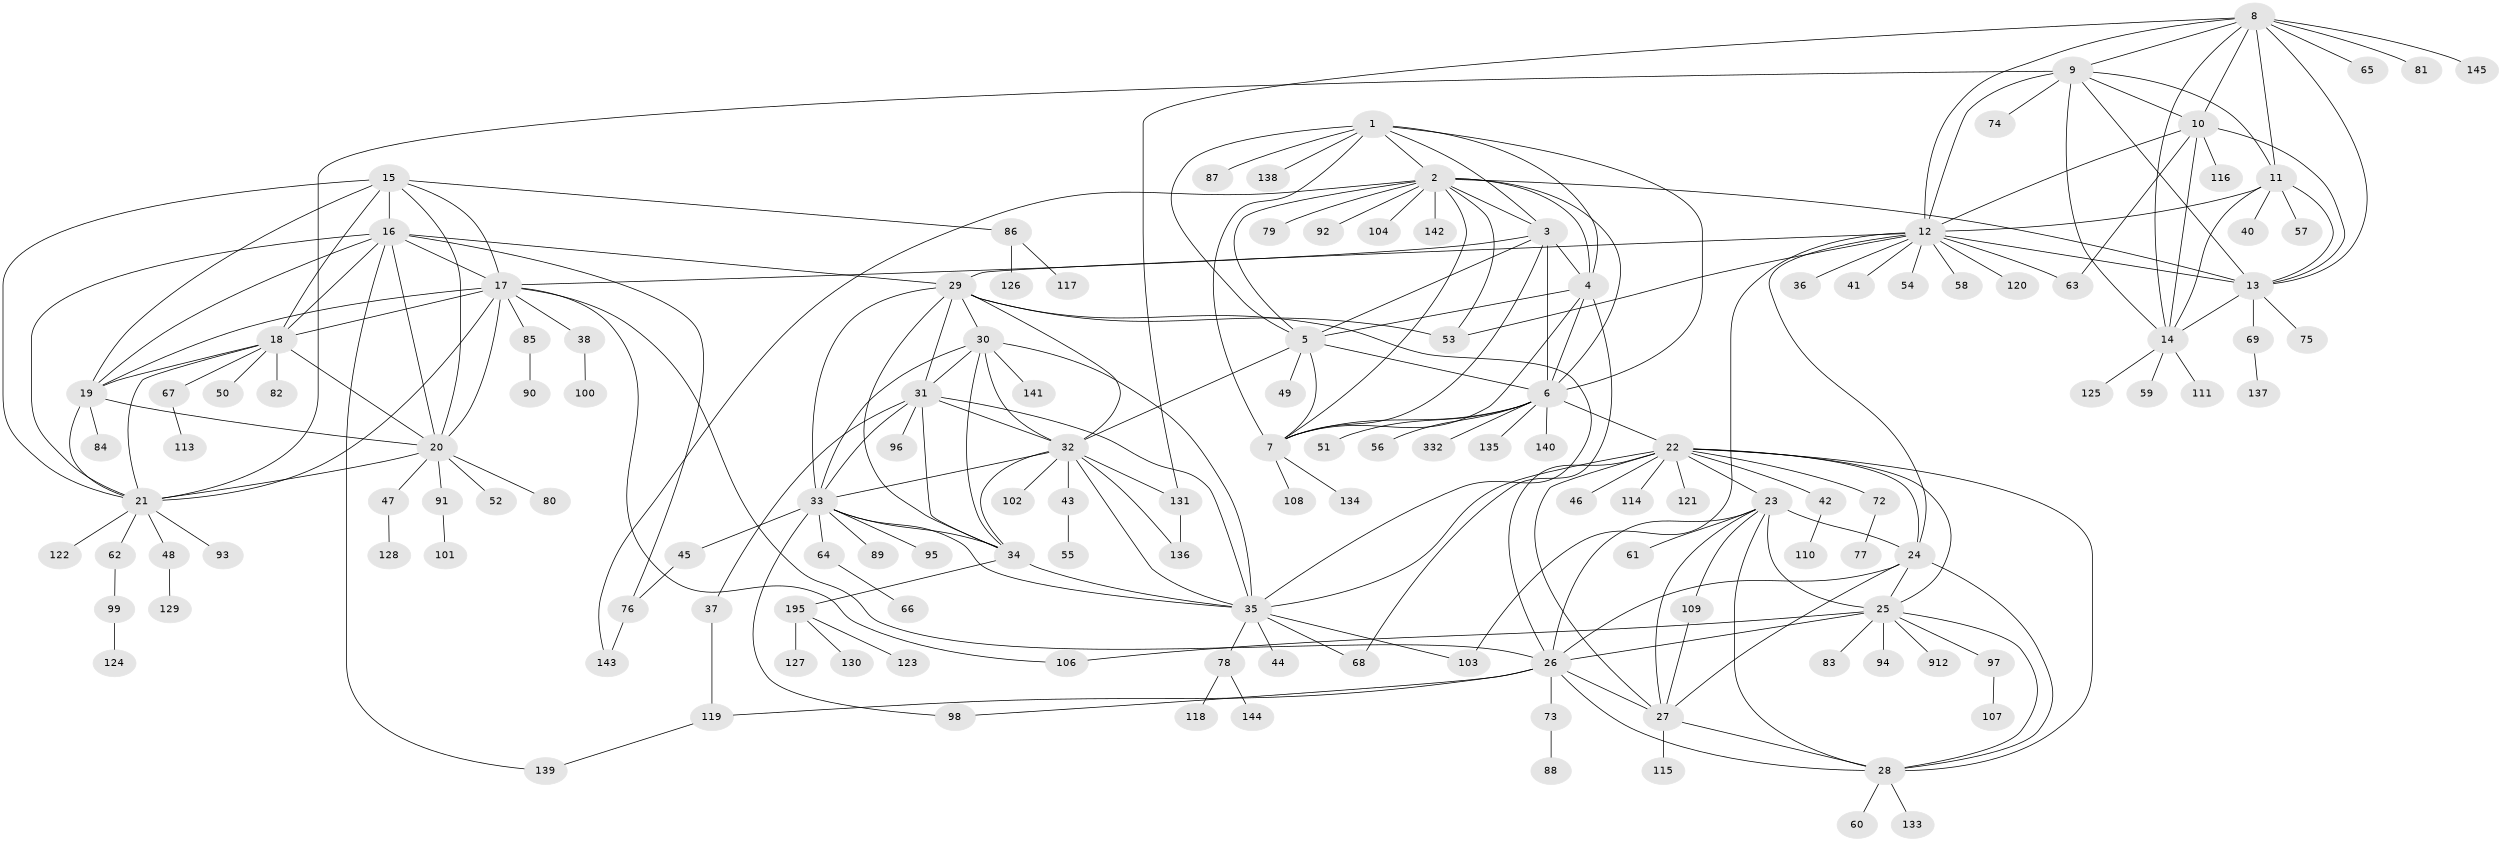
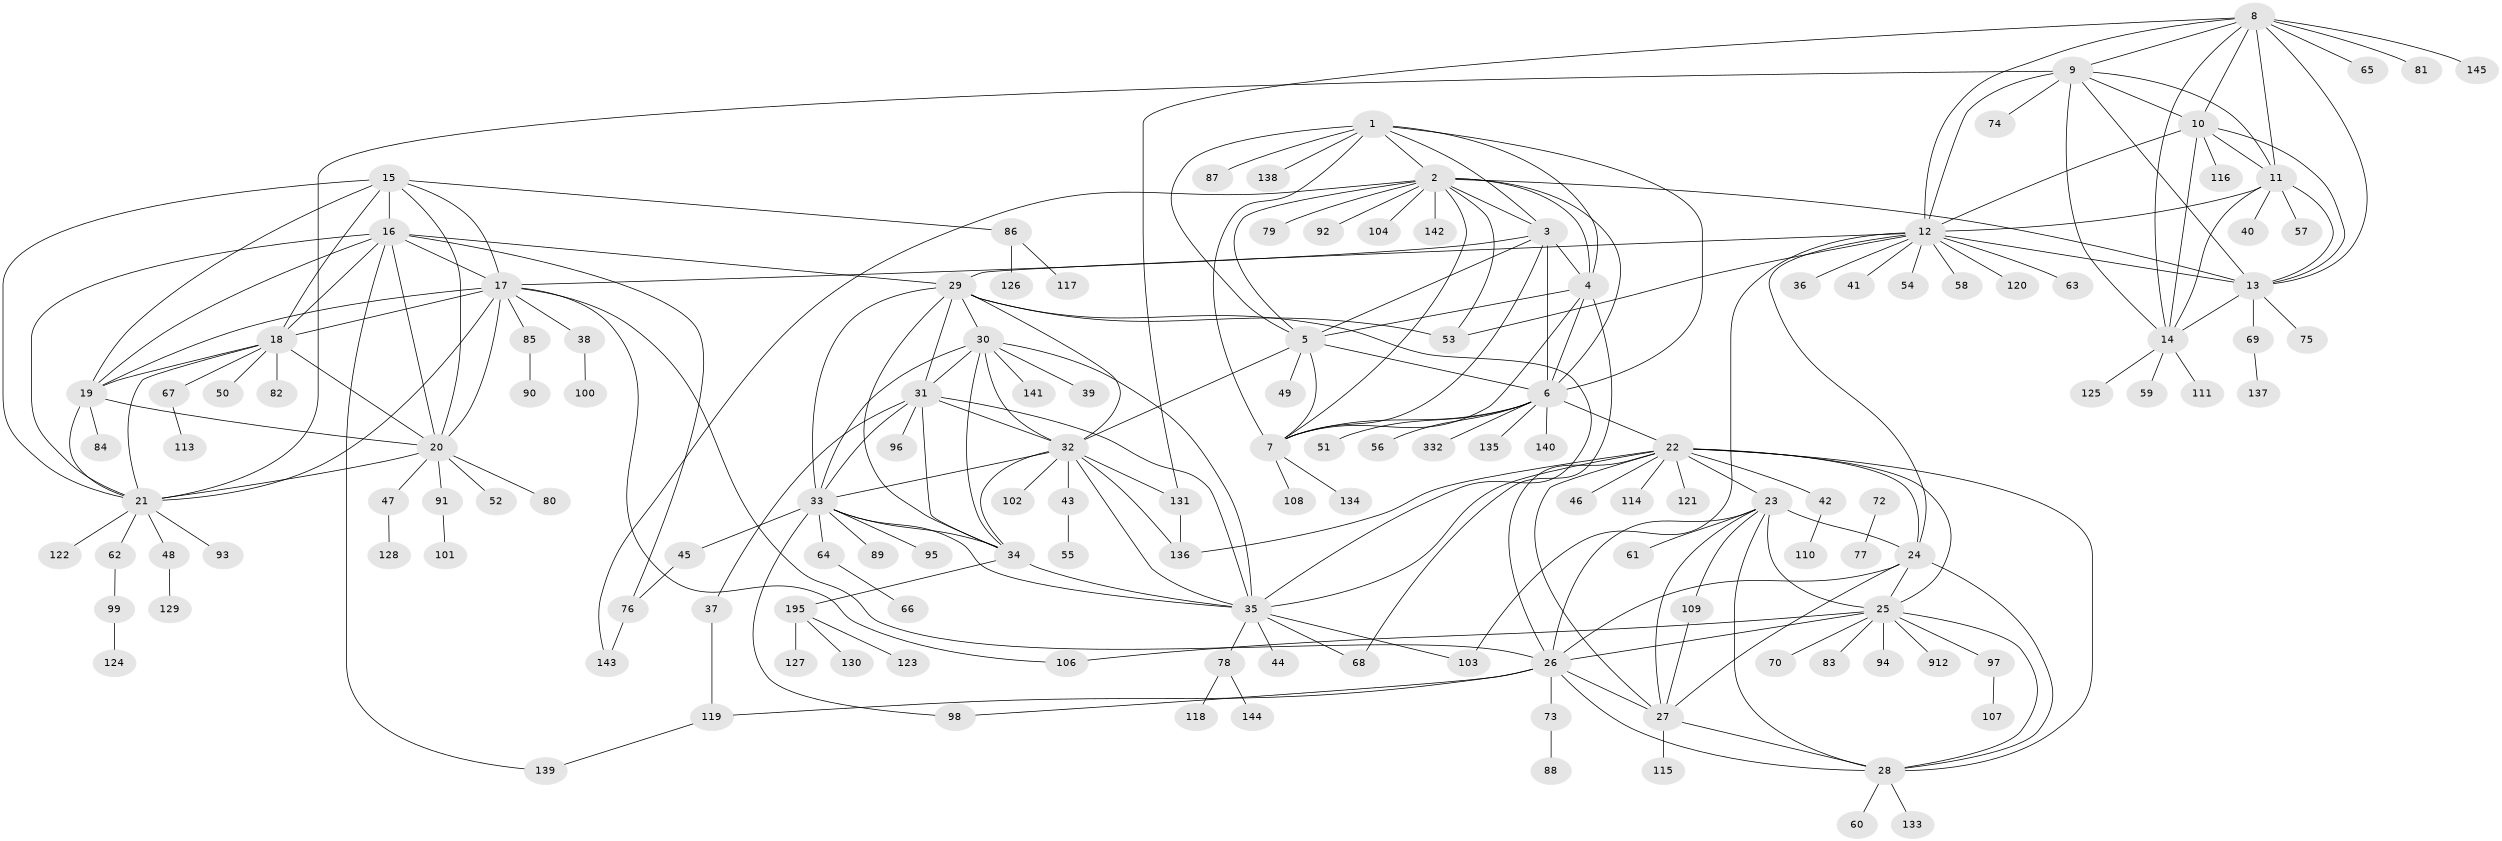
edge "10" -- "63": now "10" -- "11"
node "39": added
edge "22" -- "72": now "22" -- "136"
node "70": added
